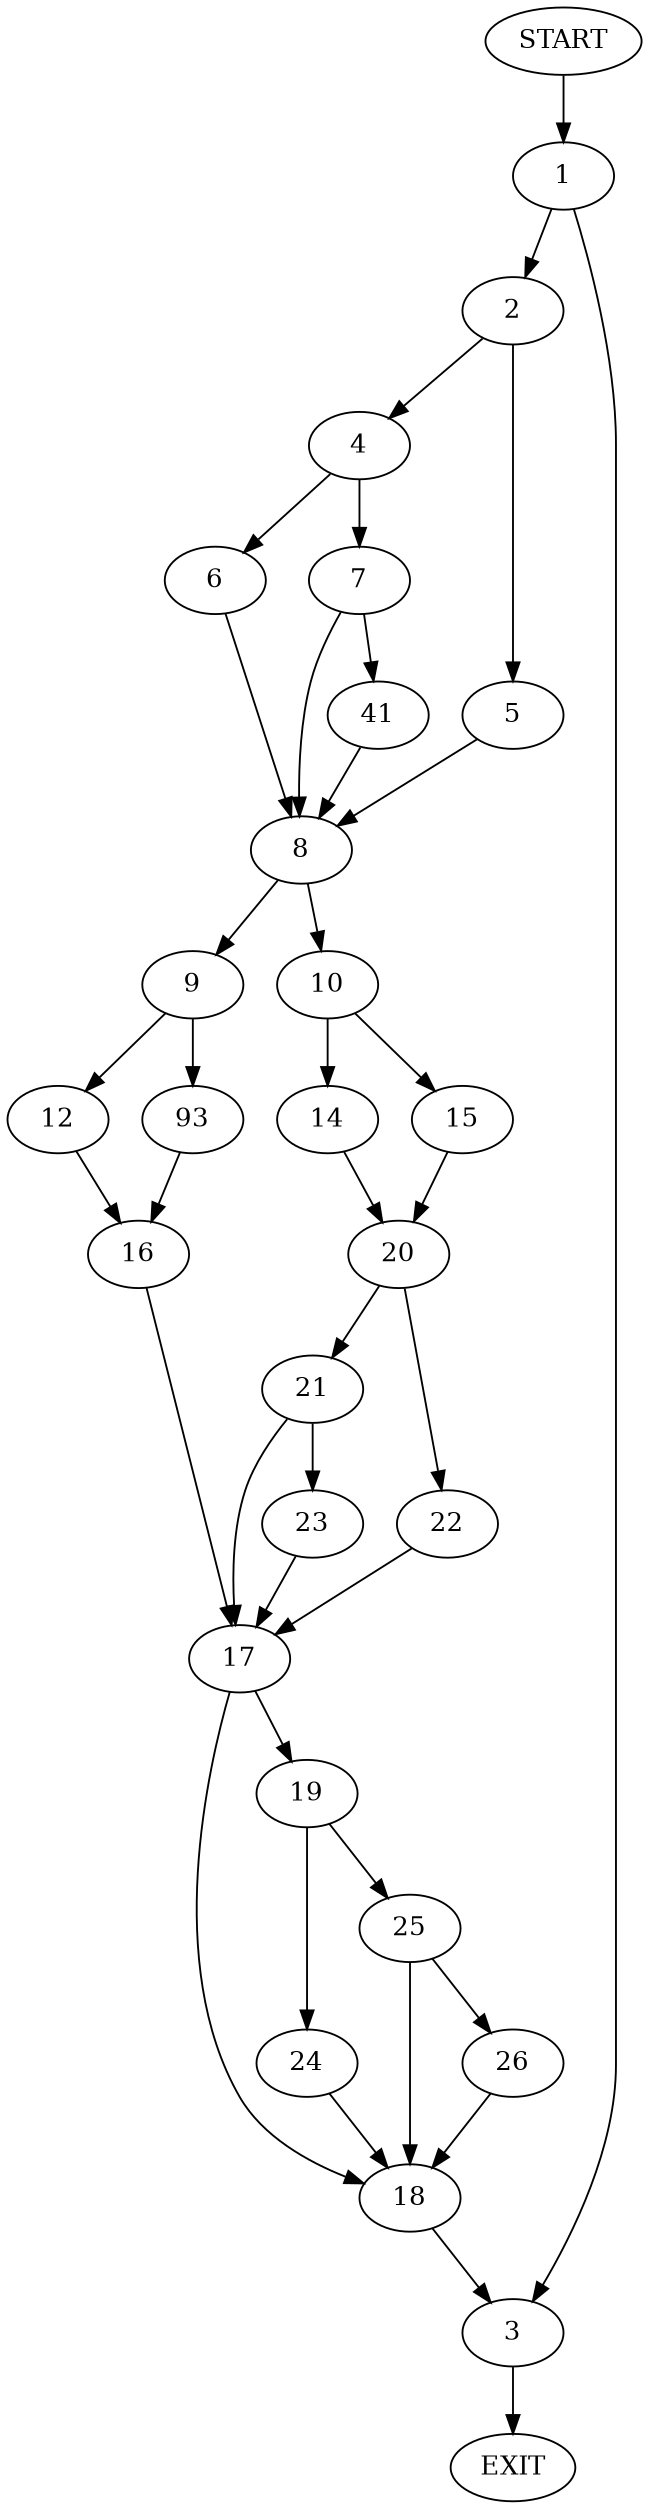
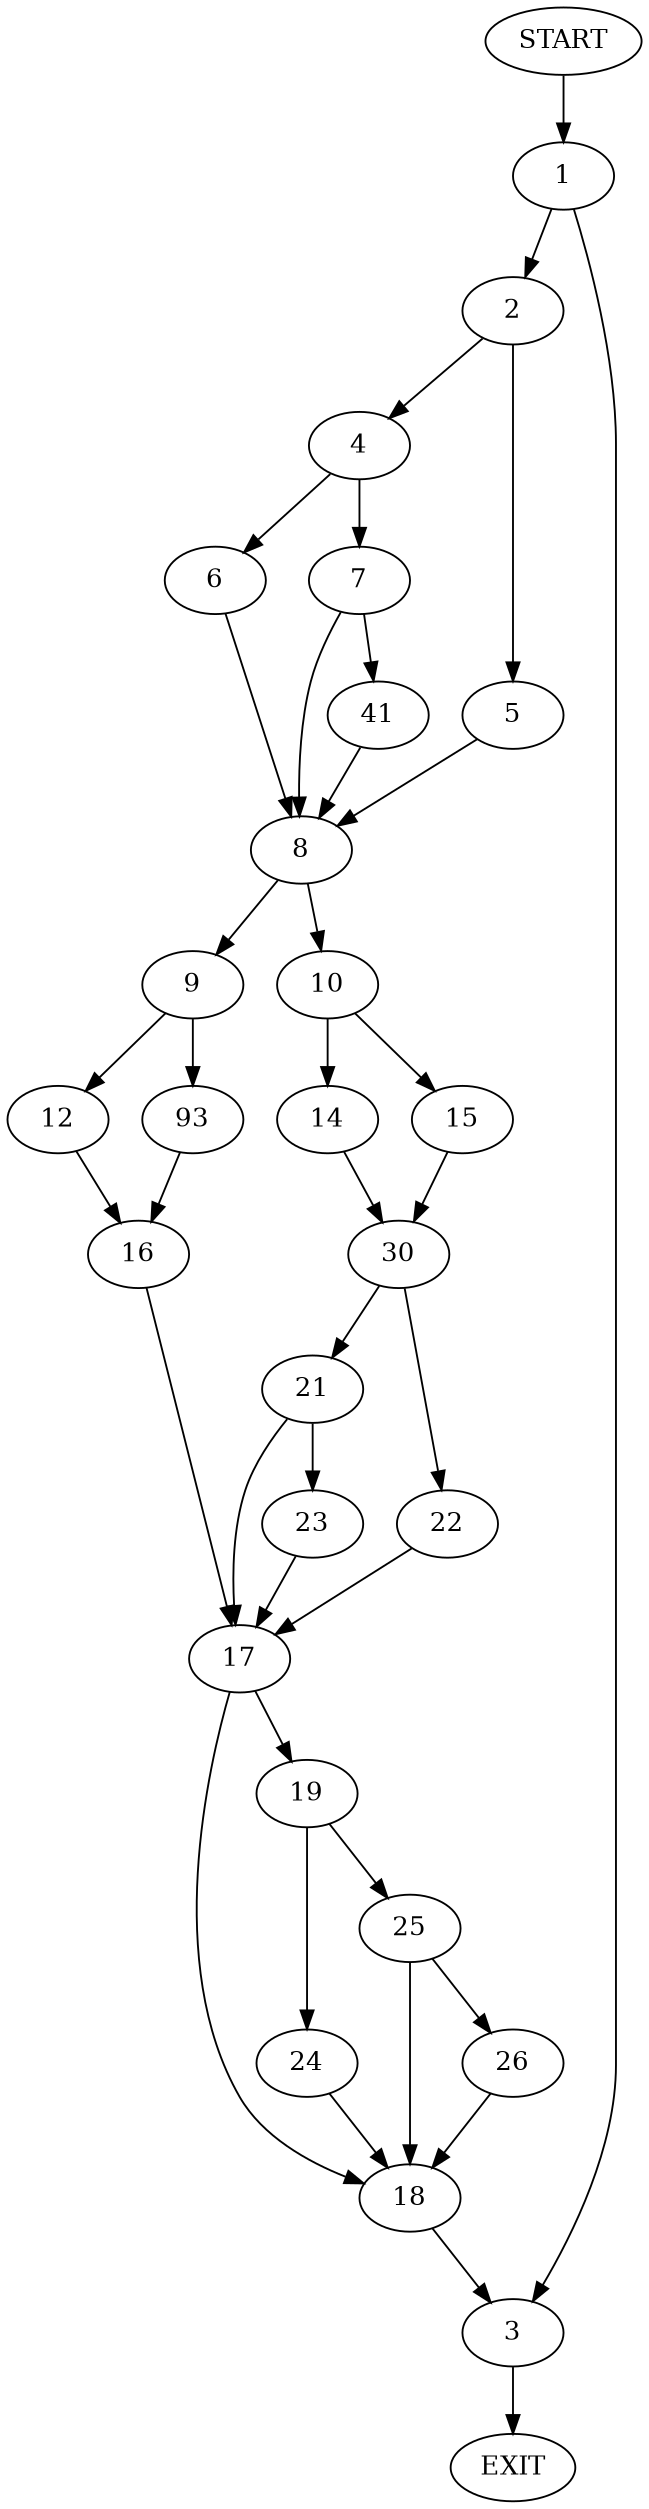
node "20": label "20" -> "30"
